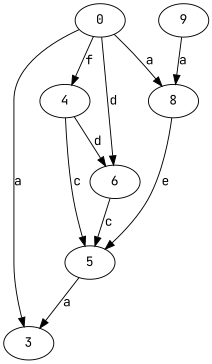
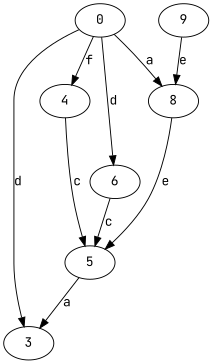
edge "9" -> "8": label "a" -> "e"
edge "4" -> "6": removed, label "d"
edge "0" -> "3": label "a" -> "d"
